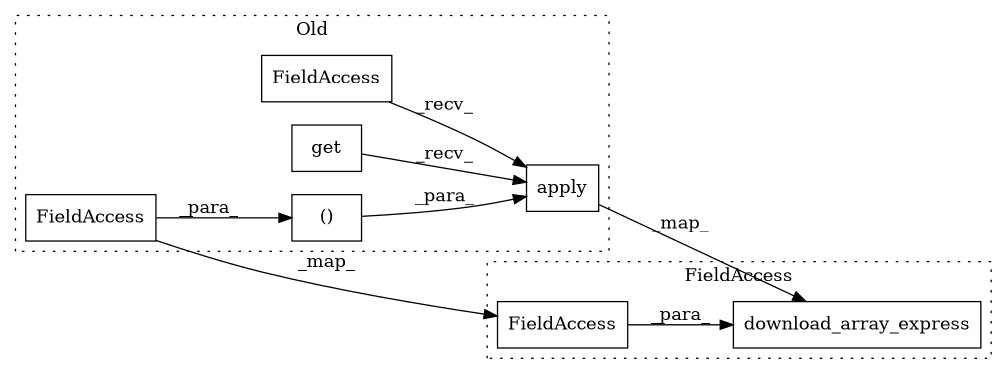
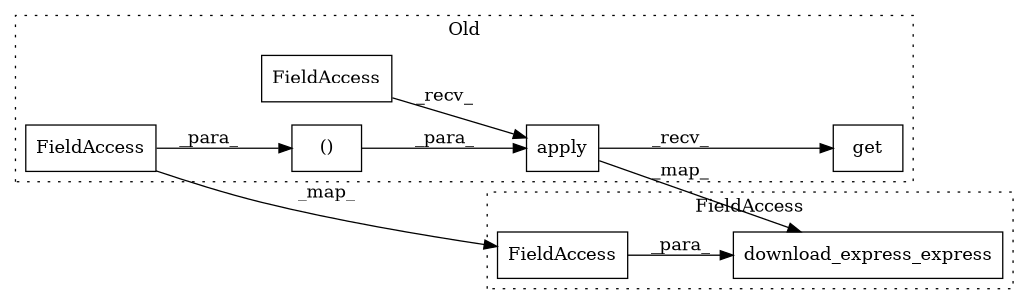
edge "get" -> "apply": reversed
node "download_array_express": label "download_array_express" -> "download_express_express"
